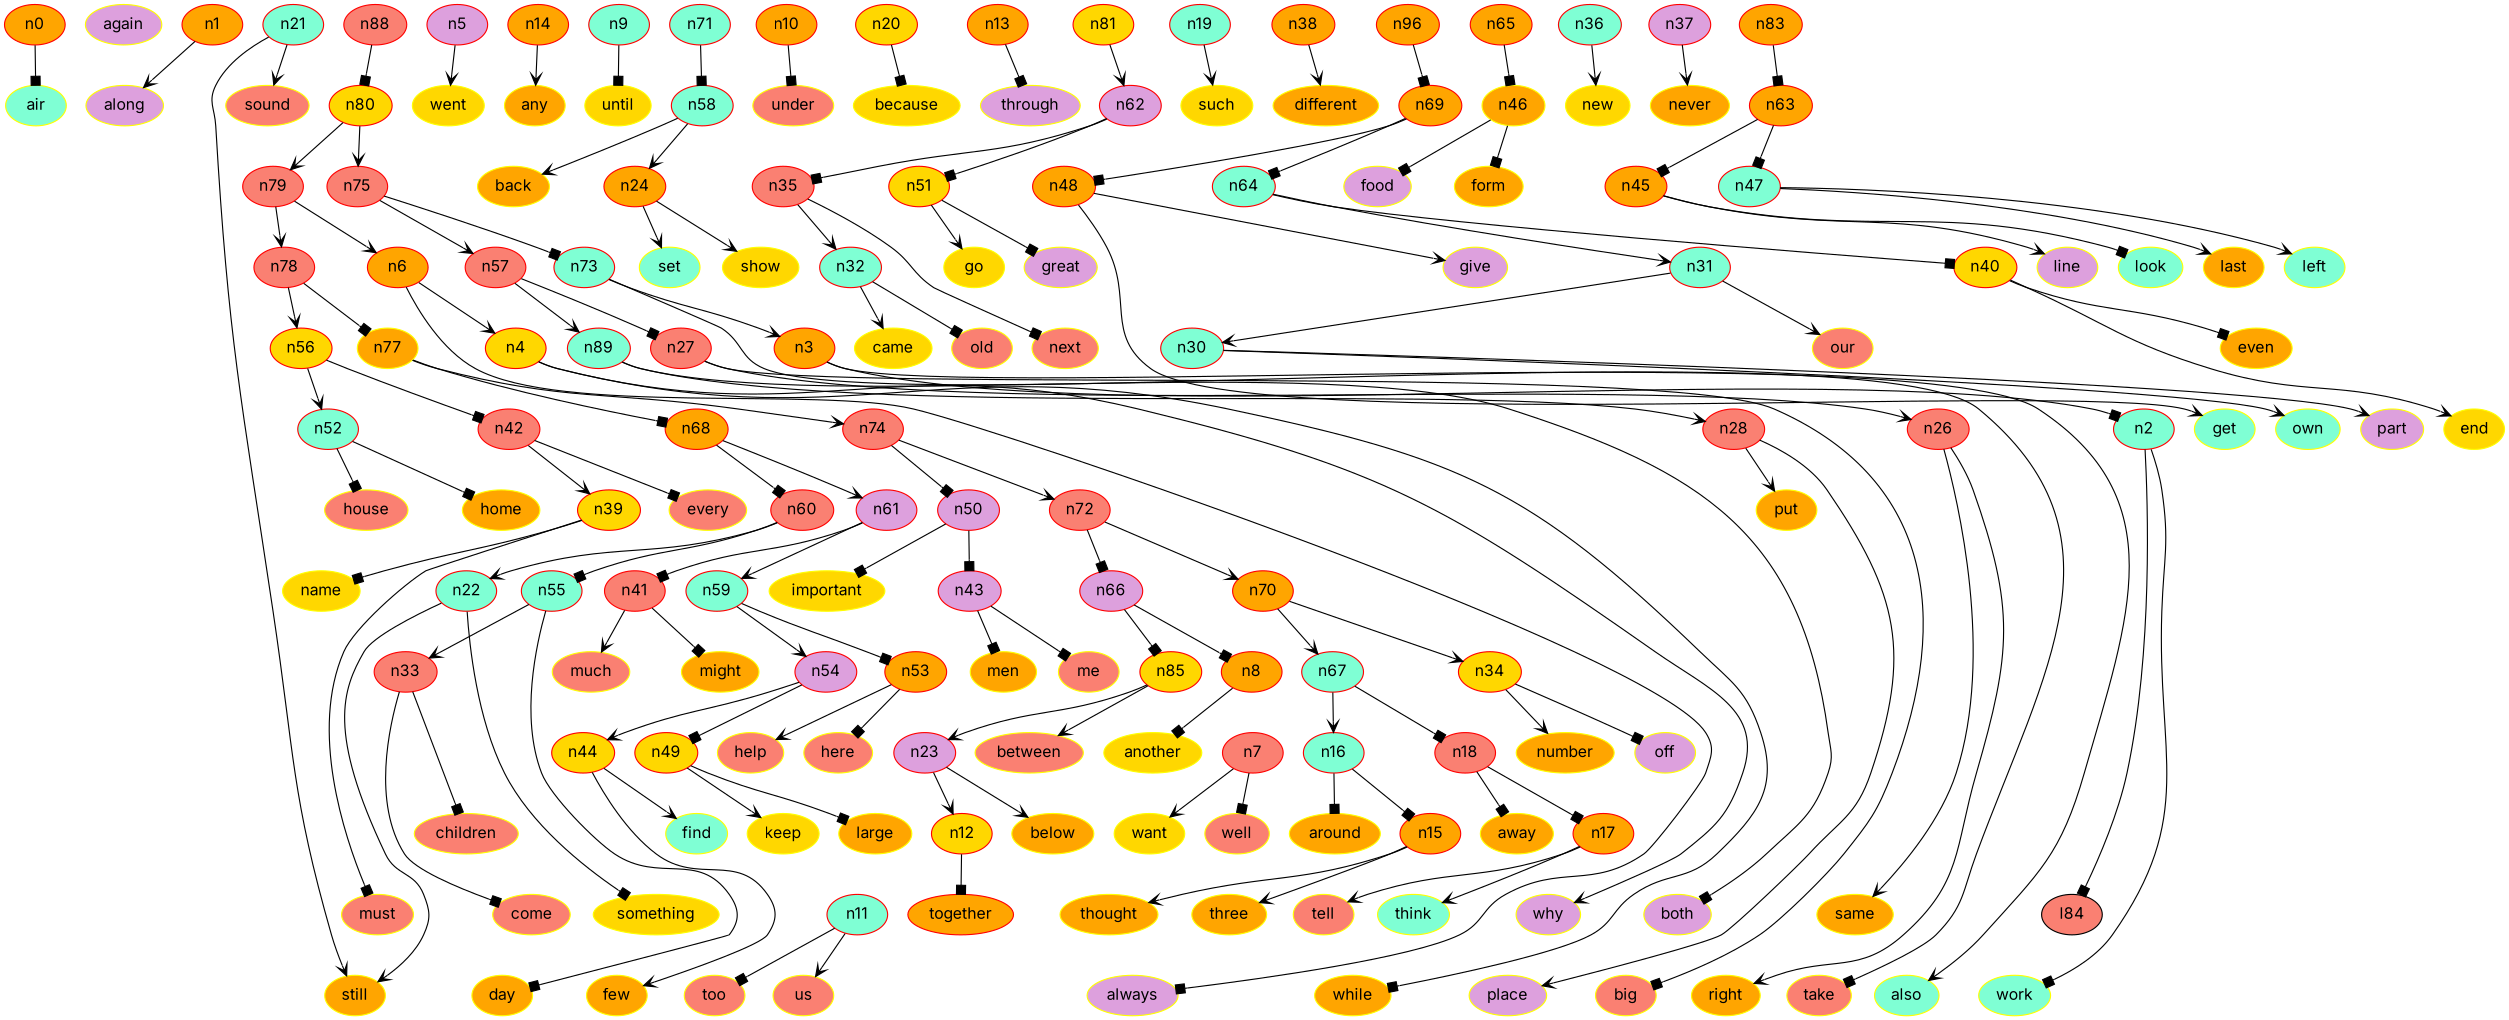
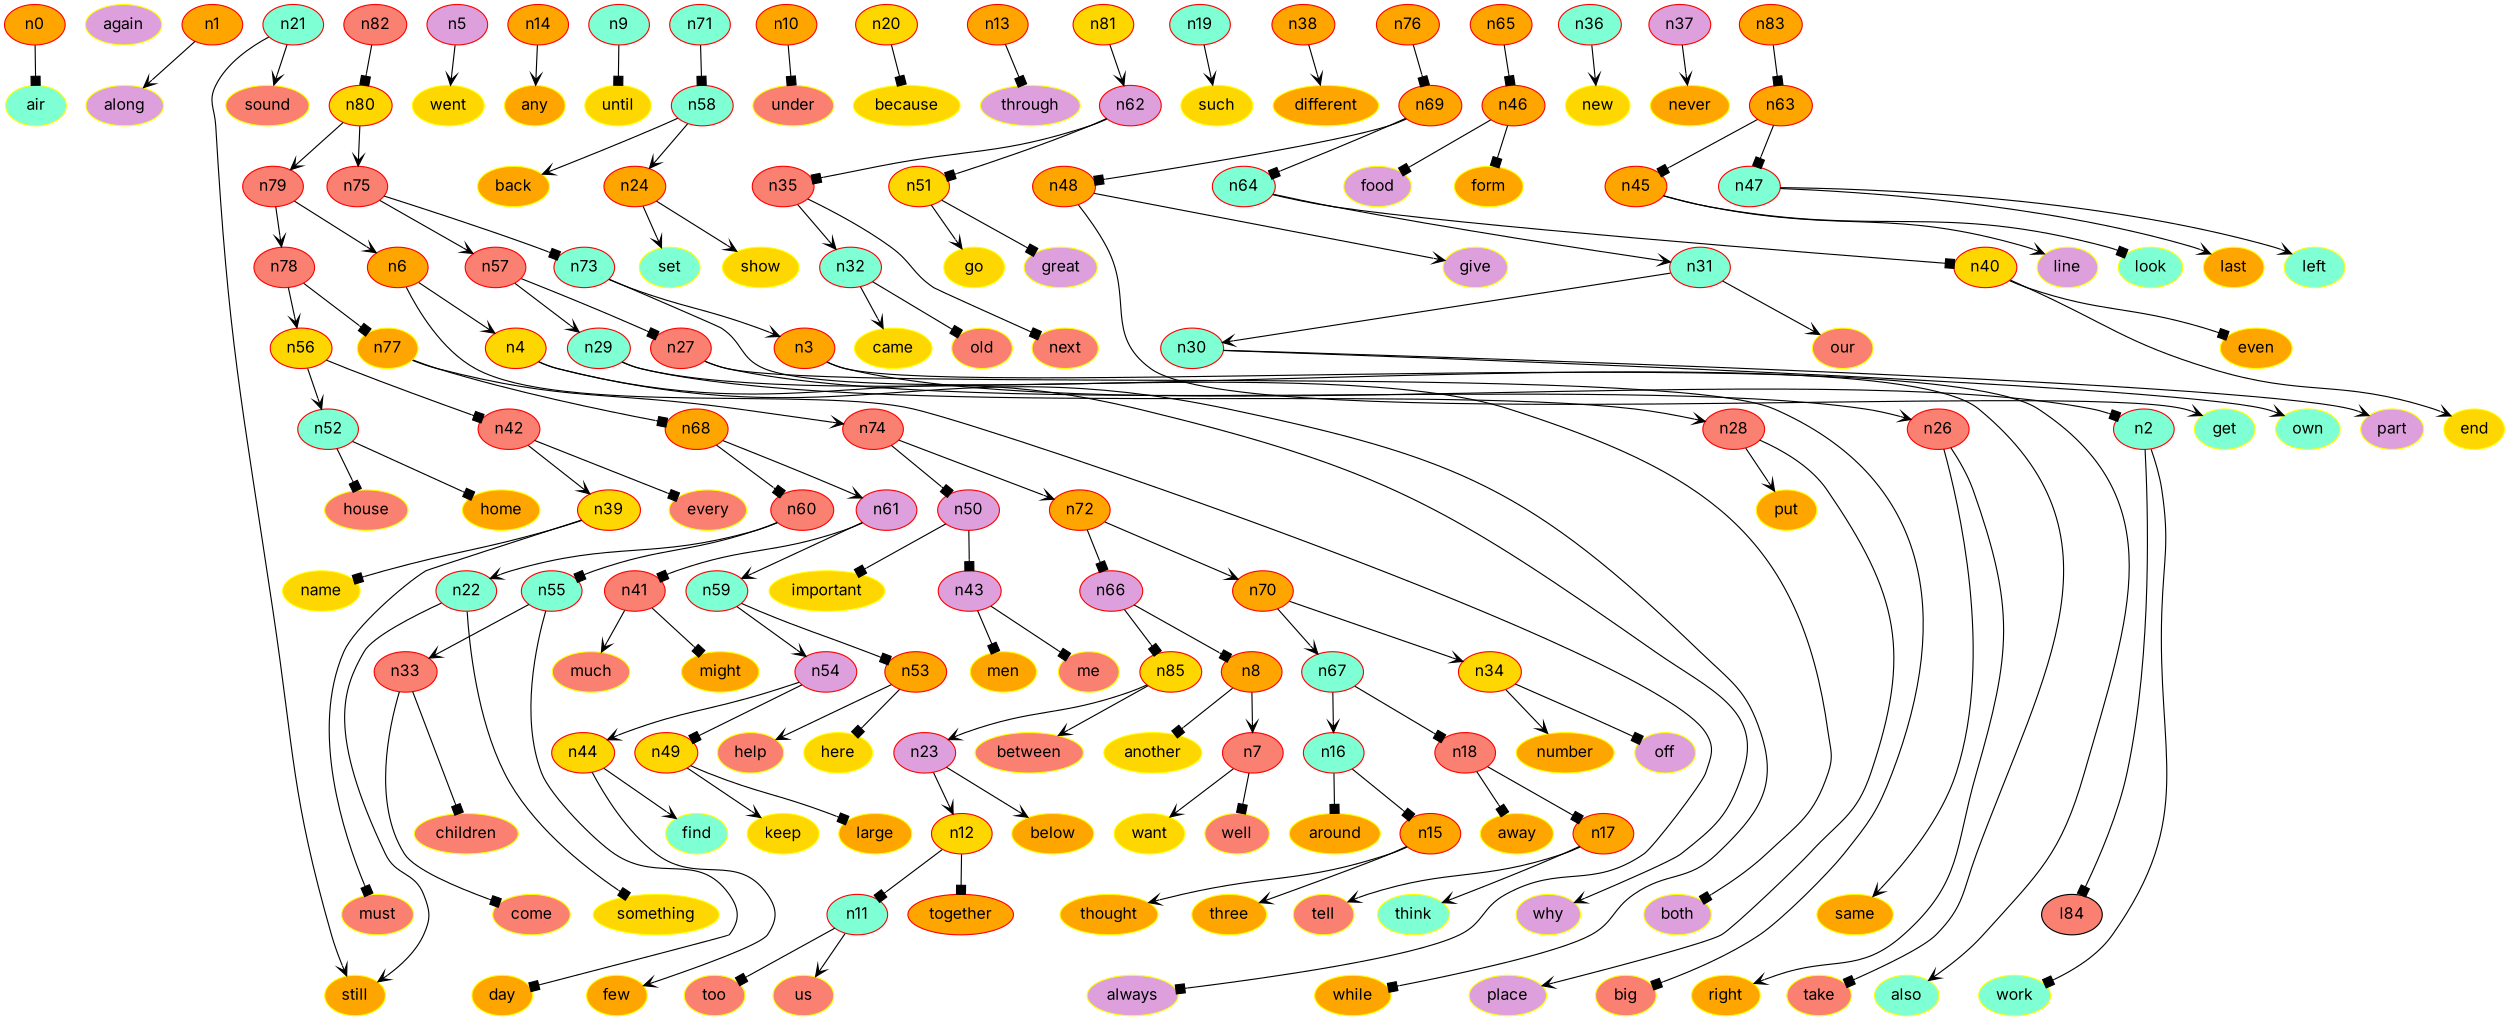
node "n88": label "n88" -> "n82"
node "n96": label "n96" -> "n76"
node "n46": color yellow -> red
node "n89": label "n89" -> "n29"
node "n72": fillcolor salmon -> orange
edge "n8" -> "n7": added
node "here": fillcolor salmon -> gold
edge "n12" -> "n11": added
